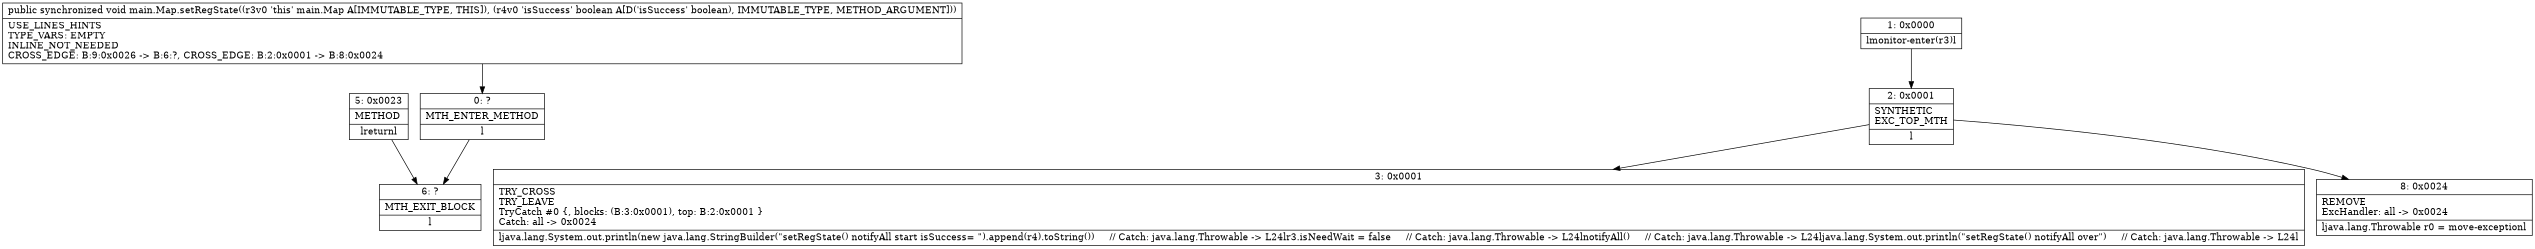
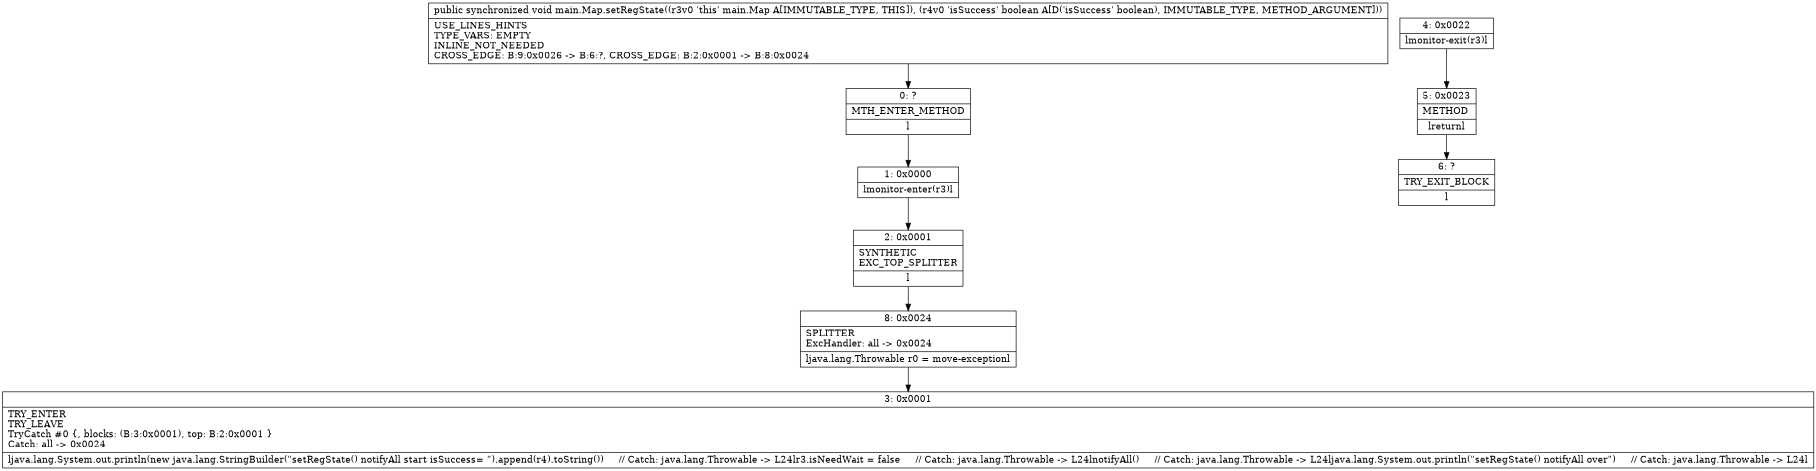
node "4: 0x0022": added
node "2: 0x0001": text "EXC_TOP_MTH" -> "EXC_TOP_SPLITTER"
edge "2: 0x0001" -> "3: 0x0001": now "8: 0x0024" -> "3: 0x0001"
edge "0: ?" -> "6: ?": now "0: ?" -> "1: 0x0000"
node "3: 0x0001": text "TRY_CROSS" -> "TRY_ENTER"
node "8: 0x0024": text "REMOVE" -> "SPLITTER"
node "6: ?": text "MTH_EXIT_BLOCK" -> "TRY_EXIT_BLOCK"
